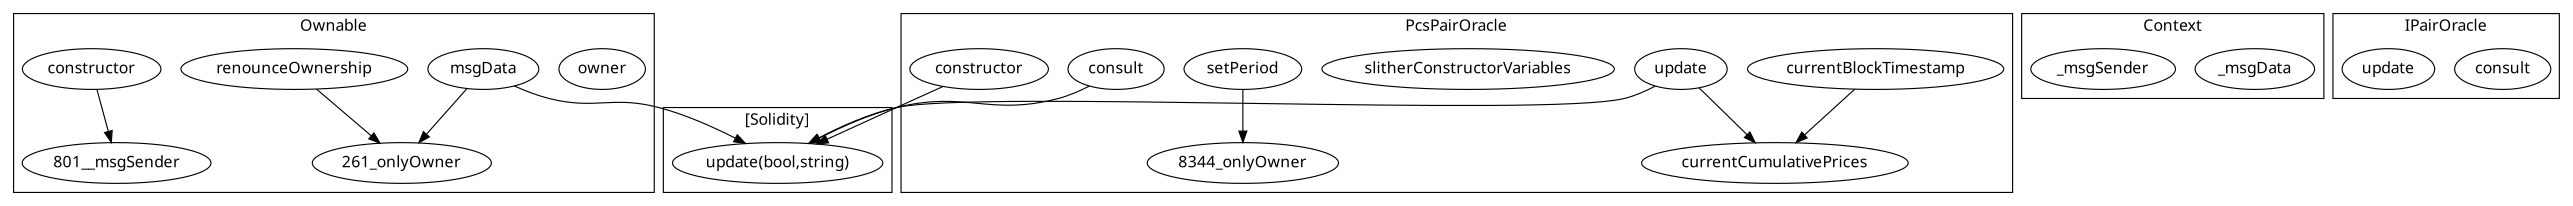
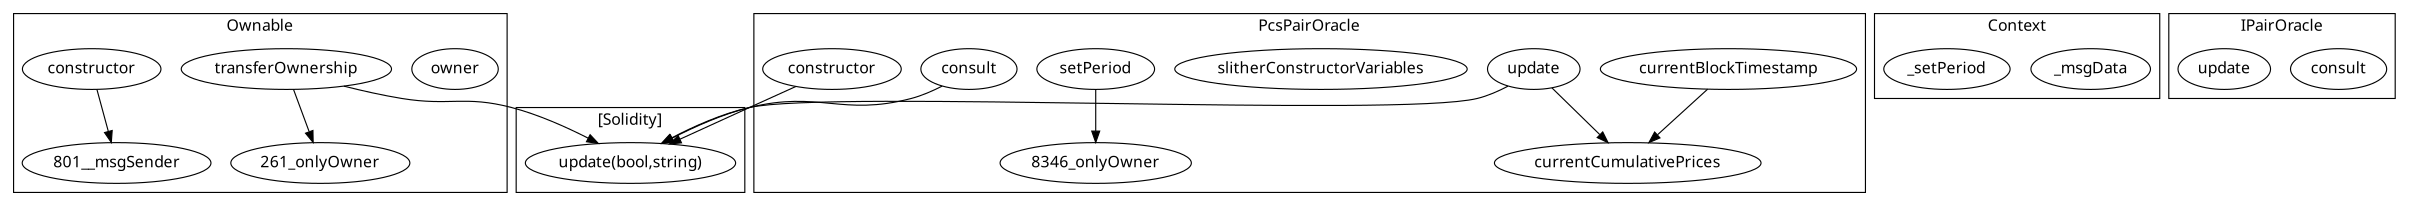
node "renounceOwnership": removed
node "msgData": label "msgData" -> "transferOwnership"
node "_msgSender": label "_msgSender" -> "_setPeriod"
node "8344_onlyOwner": label "8344_onlyOwner" -> "8346_onlyOwner"
